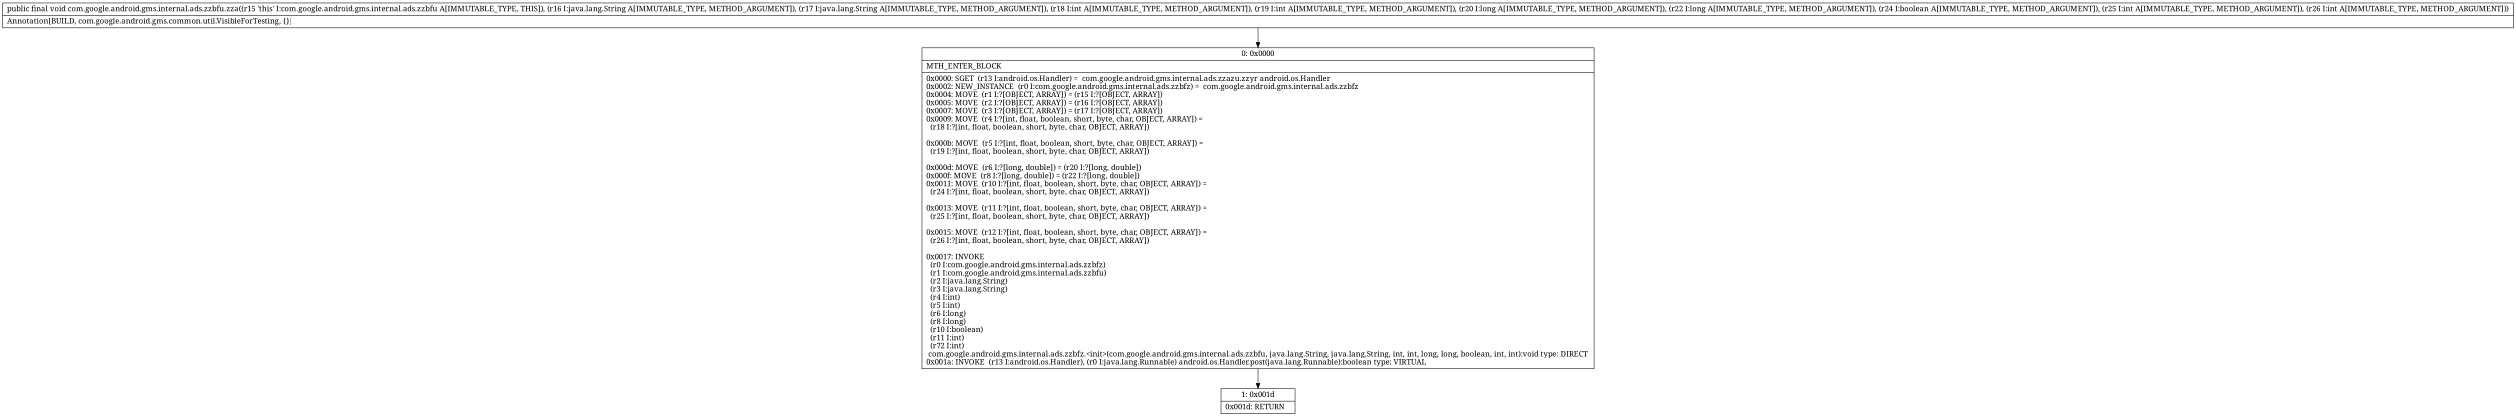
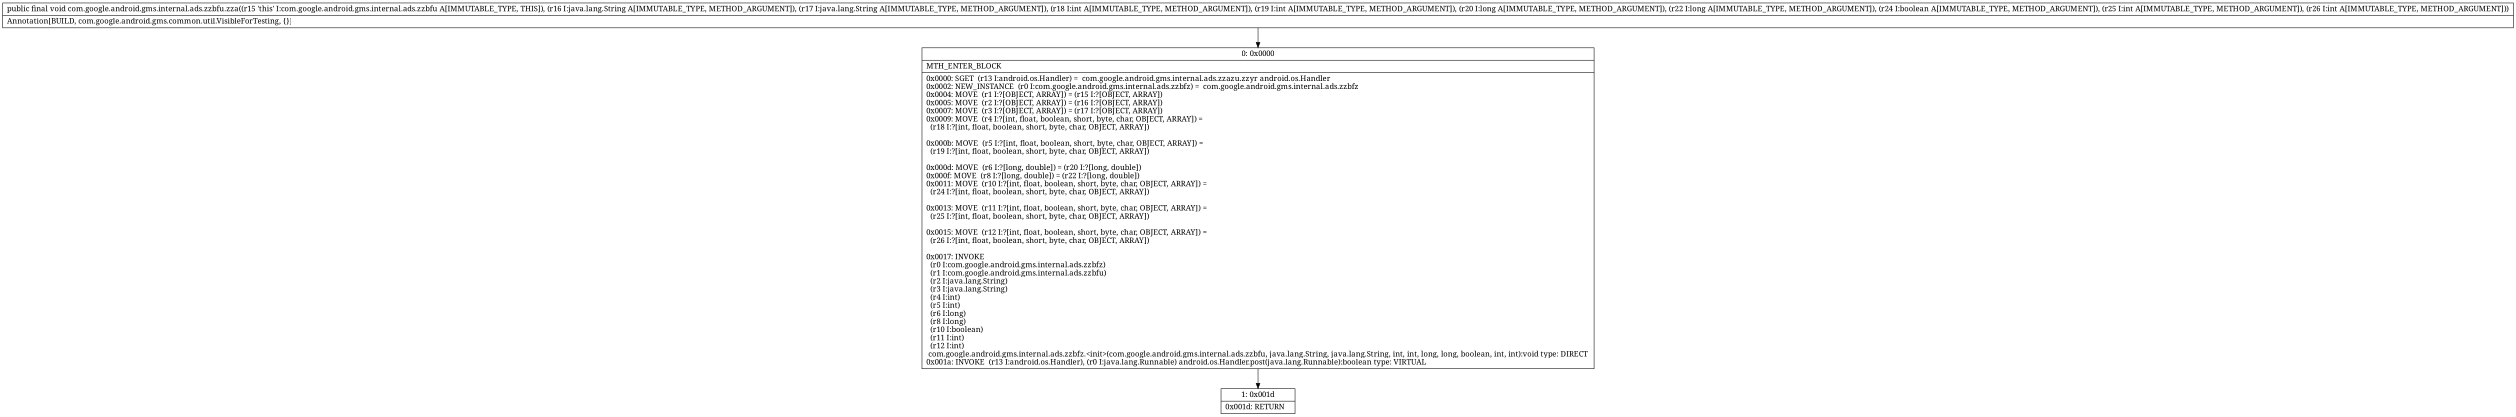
node "0: 0x0000": text "(r72 I:int)" -> "(r12 I:int)"
